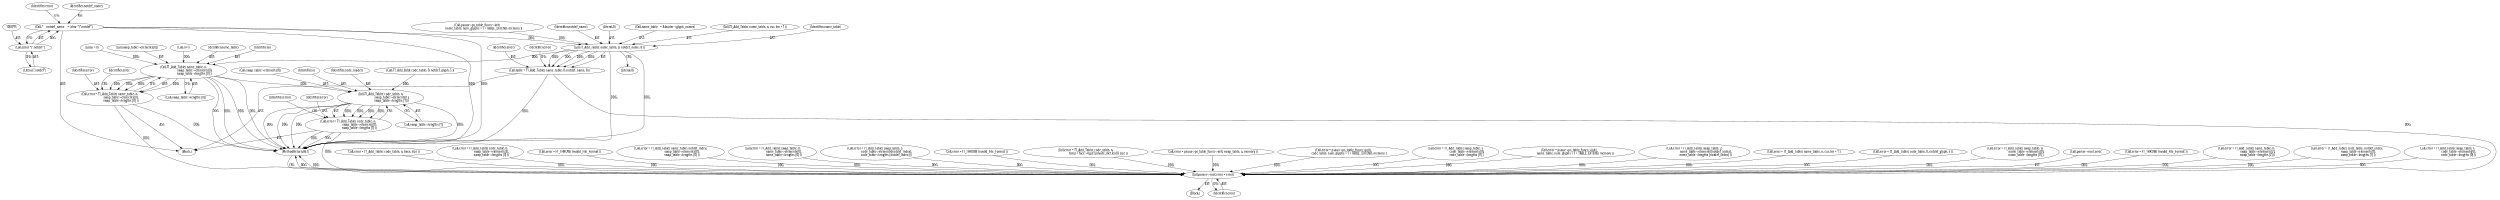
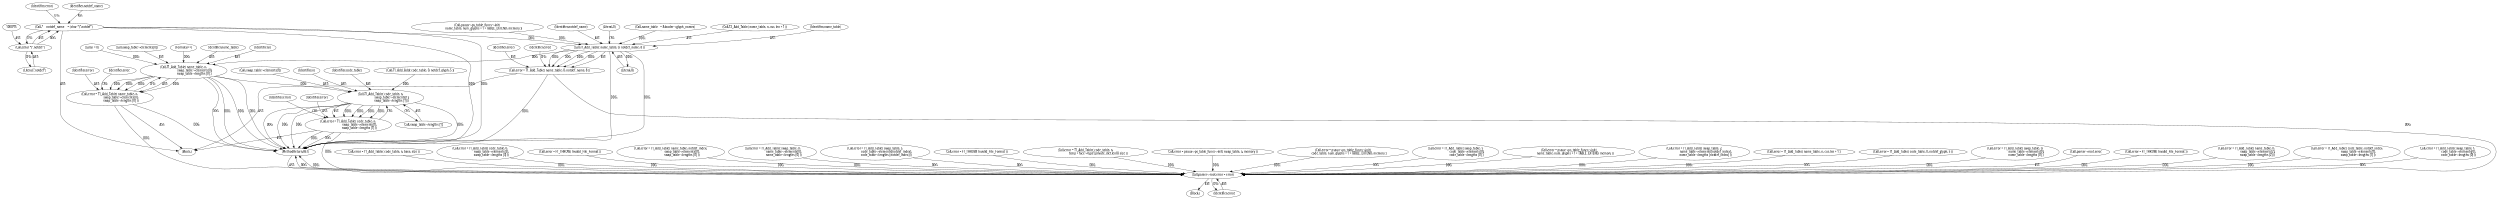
node "(Call,T1_Add_Table( name_table, n, cur, len + 1 ))": label "(Call,T1_Add_Table( name_table, n, cur, len + 1 ))" -> "(Call,T2_Add_Table( name_table, n, cur, len + 1 ))"
edge "(Literal,0)" -> "(Call,T1_Add_Table( name_table, 0, notdef_name, 8 ))": label "AST: " -> "CFG: "
edge "(Call,name_table   = &loader->glyph_names)" -> "(Call,T1_Add_Table( name_table, 0, notdef_name, 8 ))": label "AST: " -> "DDG: "
node "(Call,n++)": label "(Call,n++)" -> "(Format,n++)"
edge "(Call,T1_Add_Table( name_table, 0, notdef_name, 8 ))" -> "(Literal,8)": label "CFG: " -> "DDG: "
edge "(Literal,8)" -> "(Call,T1_Add_Table( name_table, 0, notdef_name, 8 ))": added, label "AST:"
node "(Identifier,code_loader)": label "(Identifier,code_loader)" -> "(Identifier,code_table)"
node "(Call,table = T1_Add_Table( name_table, 0, notdef_name, 8 ))": label "(Call,table = T1_Add_Table( name_table, 0, notdef_name, 8 ))" -> "(Call,error = T1_Add_Table( name_table, 0, notdef_name, 8 ))"
node "(Call,swap_table->lengths [0])": removed
edge "(MethodReturn,RET)" -> "(Call,parser->root.error = error)": label "CFG: " -> "AST: "
